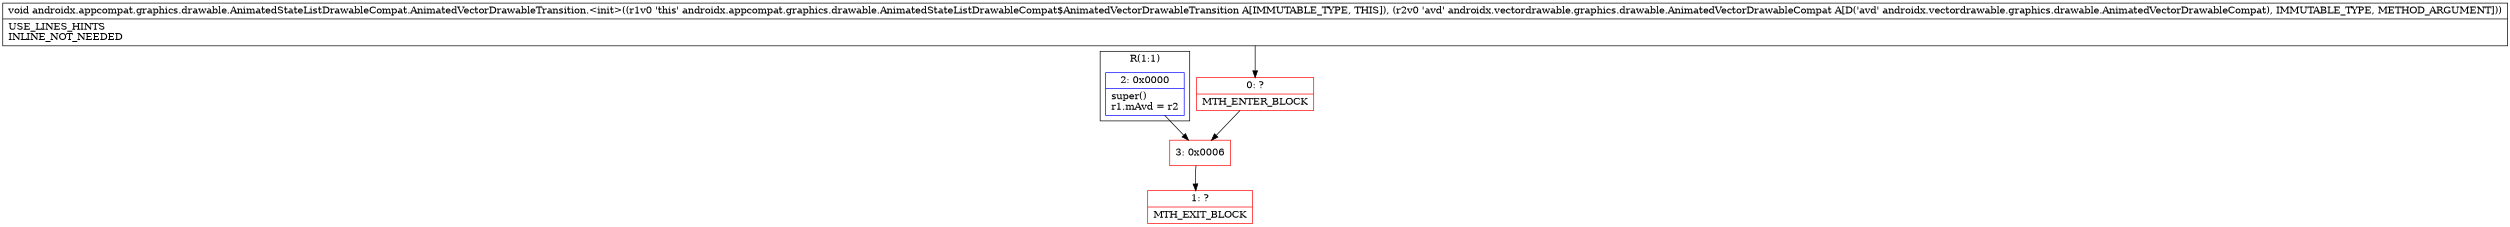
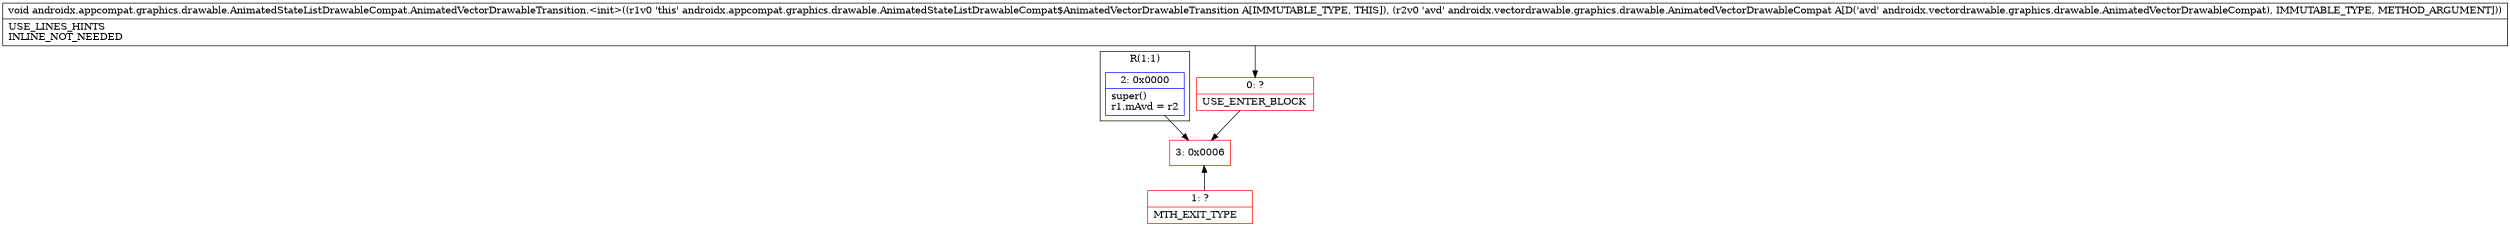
node "0: ?": text "MTH_ENTER_BLOCK" -> "USE_ENTER_BLOCK"
edge "3: 0x0006" -> "1: ?": reversed
node "1: ?": text "MTH_EXIT_BLOCK" -> "MTH_EXIT_TYPE"
